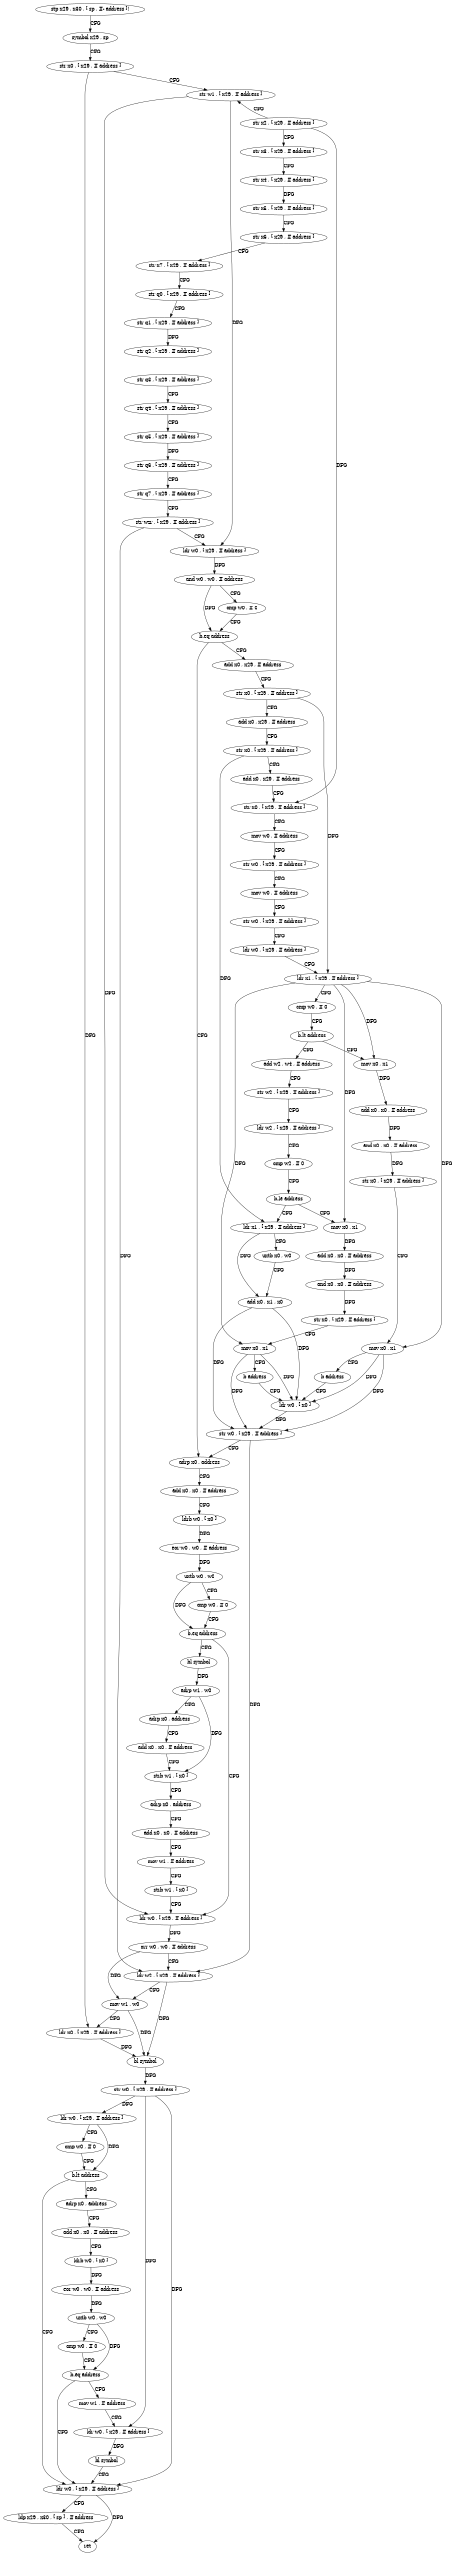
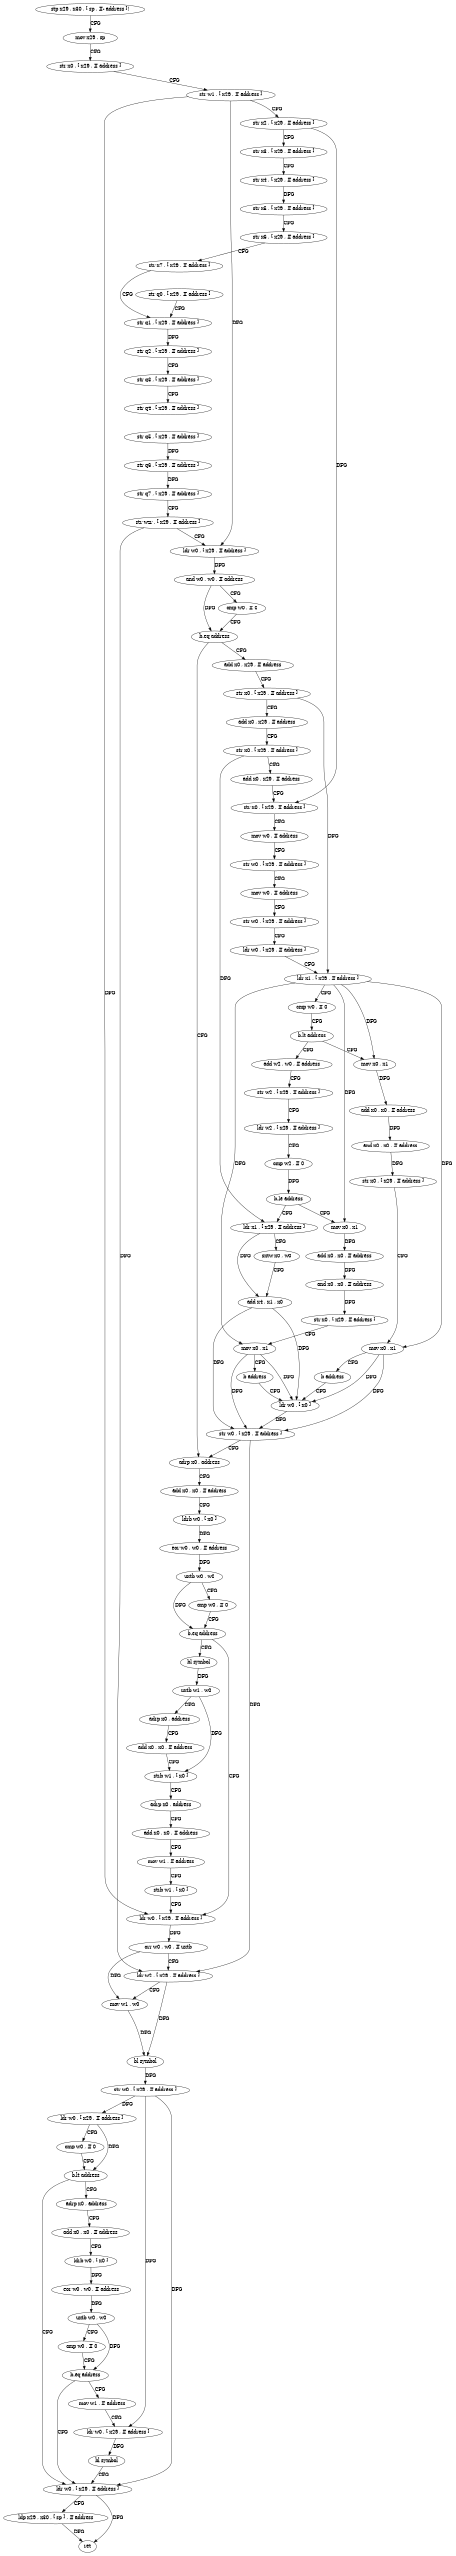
node "symbol x29 , sp": label "symbol x29 , sp" -> "mov x29 , sp"
edge "str x2 , [ x29 , # address ]" -> "str w1 , [ x29 , # address ]": reversed
edge "str x7 , [ x29 , # address ]" -> "str q0 , [ x29 , # address ]": now "str x7 , [ x29 , # address ]" -> "str q1 , [ x29 , # address ]"
edge "str q2 , [ x29 , # address ]" -> "str q3 , [ x29 , # address ]": added, label "CFG"
edge "str q4 , [ x29 , # address ]" -> "str q5 , [ x29 , # address ]": removed, label "CFG"
edge "str q6 , [ x29 , # address ]" -> "str q7 , [ x29 , # address ]": label "CFG" -> "DFG"
node "add w2 , w4 , # address": label "add w2 , w4 , # address" -> "add w2 , w0 , # address"
edge "cmp w2 , # 0" -> "b.le address": label "CFG" -> "DFG"
node "uxtb x0 , w0": label "uxtb x0 , w0" -> "sxtw x0 , w0"
node "add x0 , x1 , x0": label "add x0 , x1 , x0" -> "add x4 , x1 , x0"
node "adrp w1 , w0": label "adrp w1 , w0" -> "uxtb w1 , w0"
node "orr w0 , w0 , # address": label "orr w0 , w0 , # address" -> "orr w0 , w0 , # uxtb"
node "ldr x0 , [ x29 , # address ]": removed
edge "ldp x29 , x30 , [ sp ] , # address" -> "ret": label "CFG" -> "DFG"
